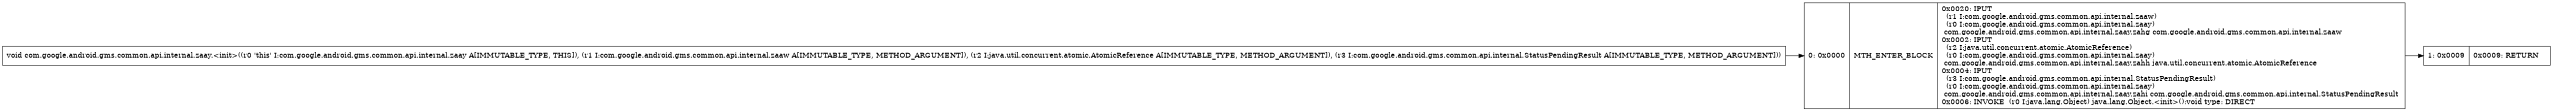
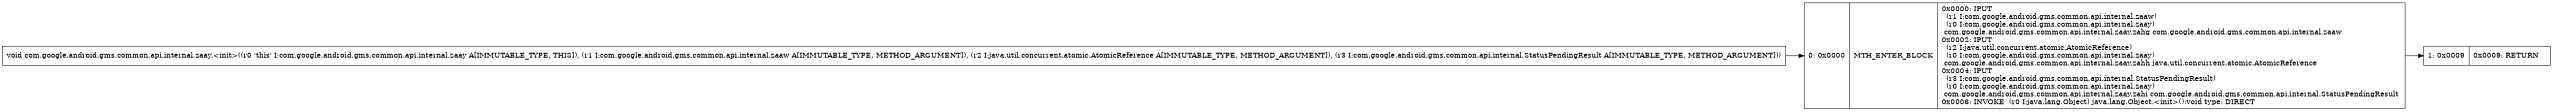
node "0: 0x0000": text "0x0020: IPUT" -> "0x0000: IPUT"
